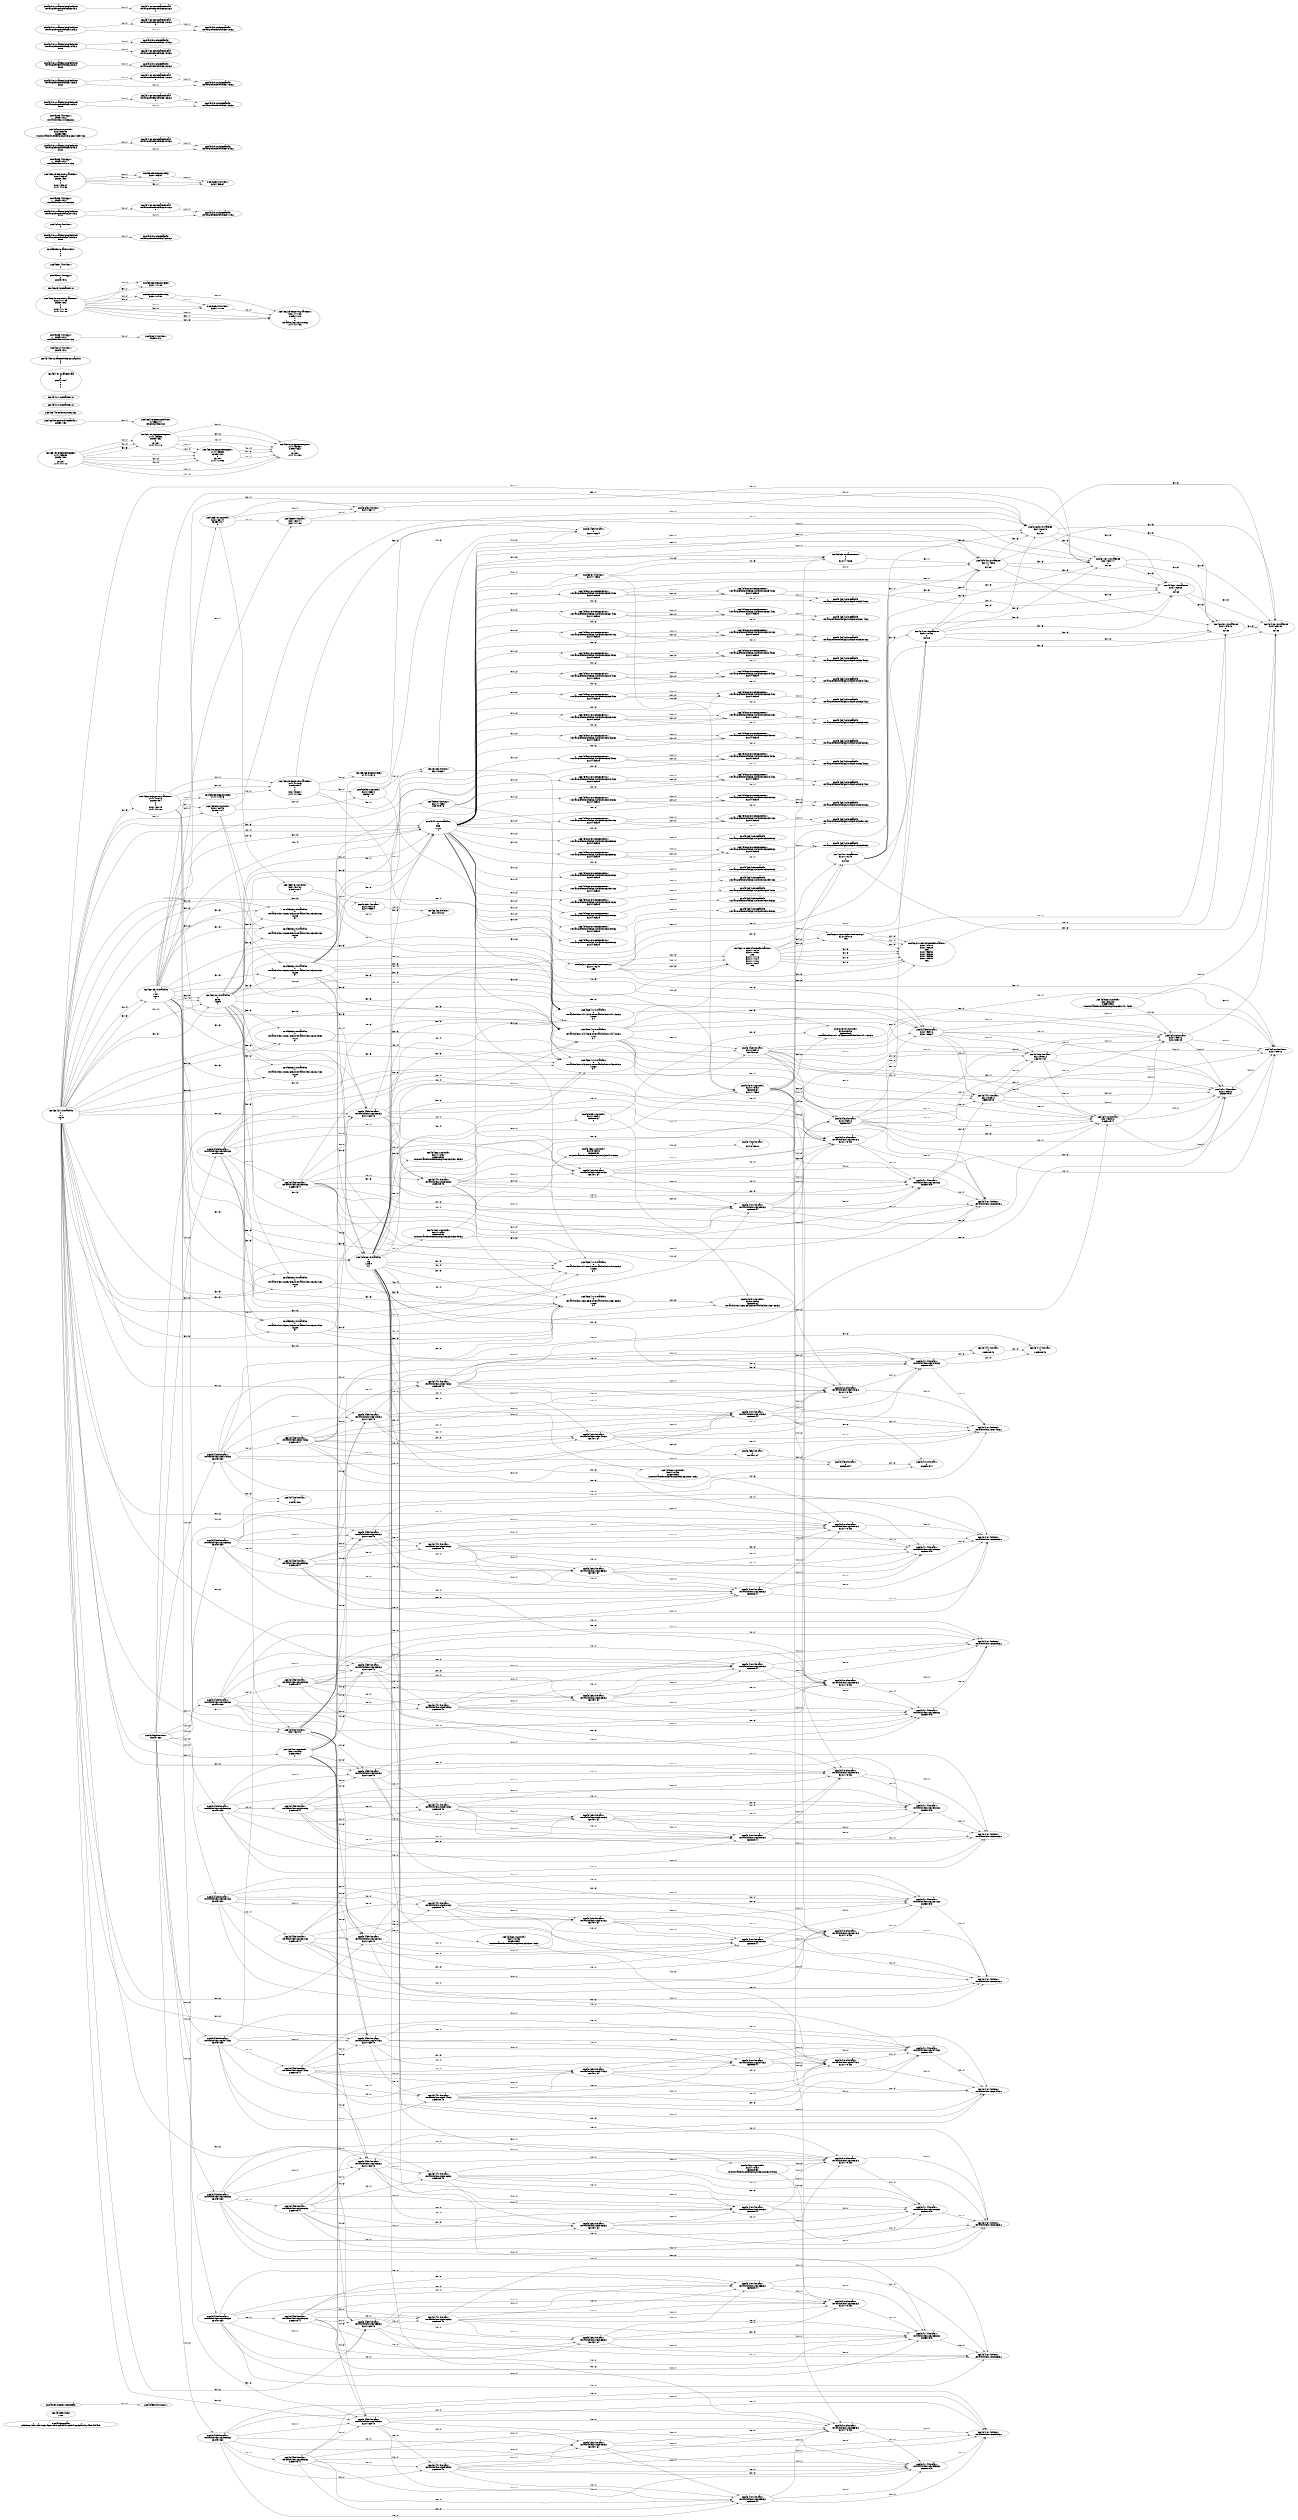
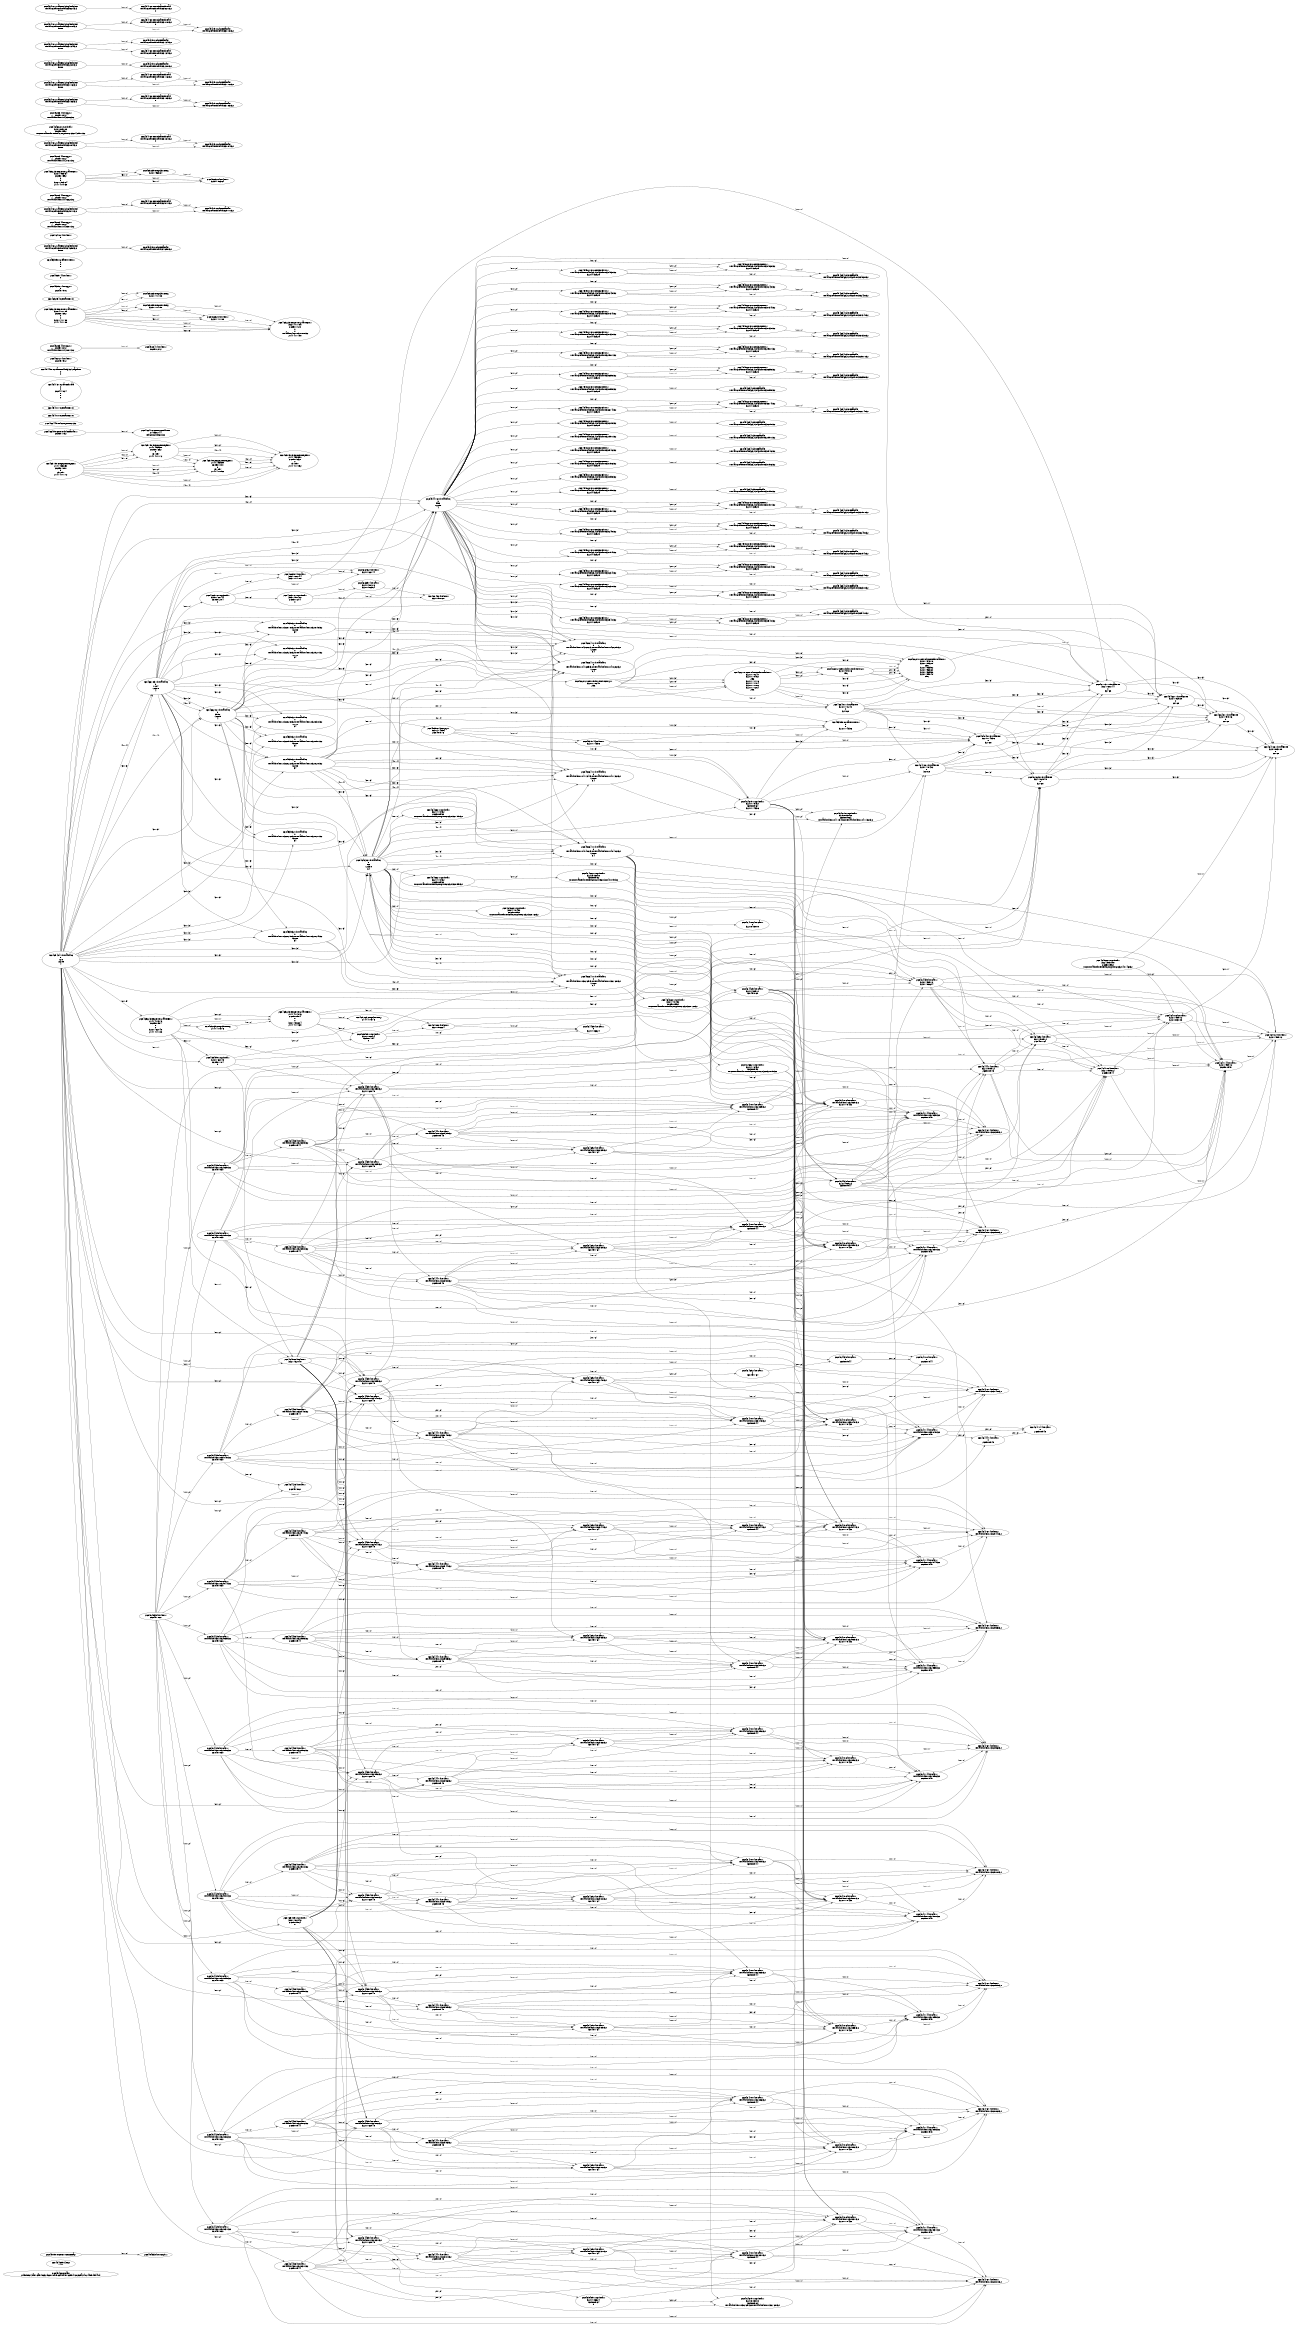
node "268452834.lstrcpyW 268510272 retval_lstrlenW_43387_32": added
edge "268464706.lstrcatW retval_lstrlenW_32856_32 3221778432" -> "268464767.lstrlenW retval_lstrlenW_32856_32": added, label "(1-->1)"
